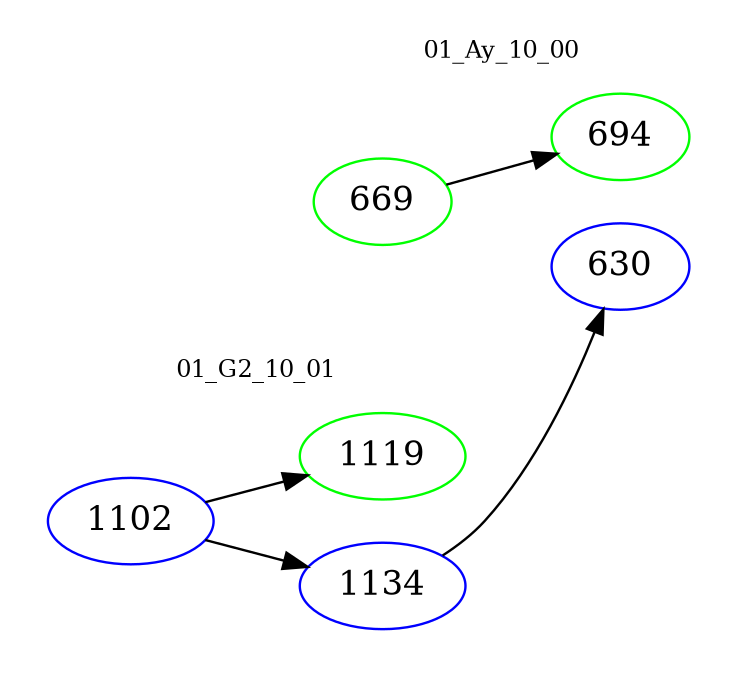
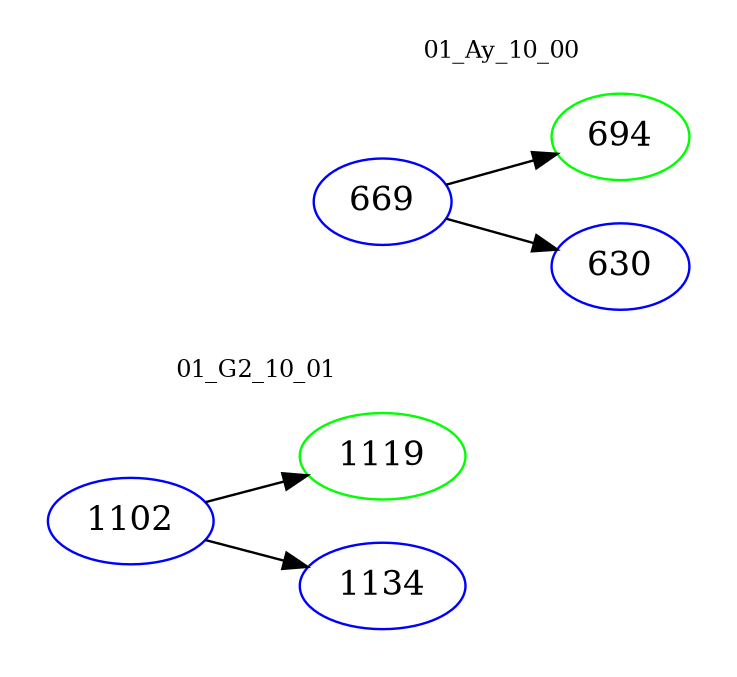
node "669": color green -> blue
edge "1134" -> "630": now "669" -> "630"
